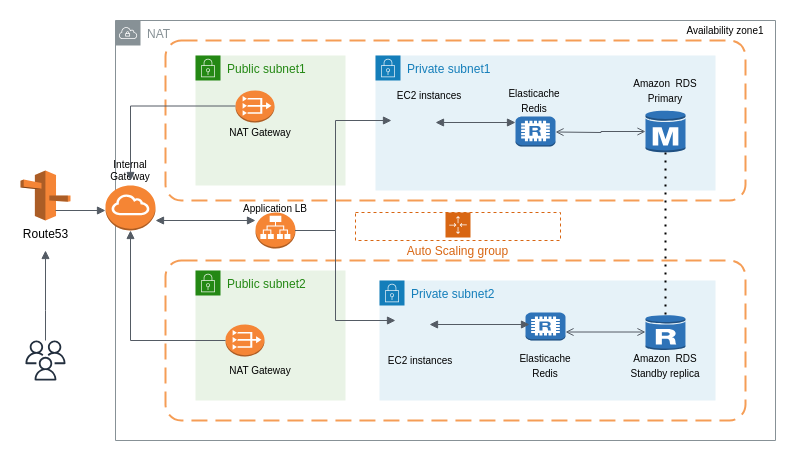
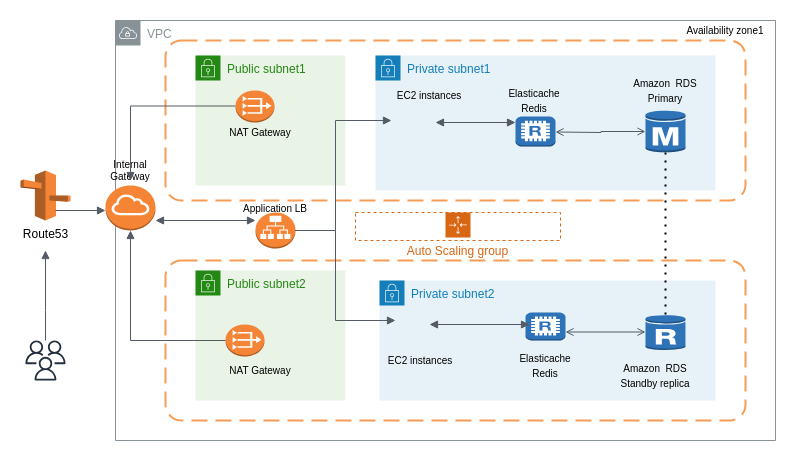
node "NAT": label "NAT" -> "VPC"
node "Amazon RDS Standby replica": moved (666, 366) -> (656, 376)
